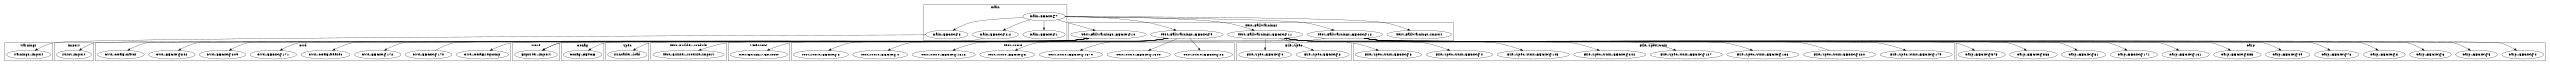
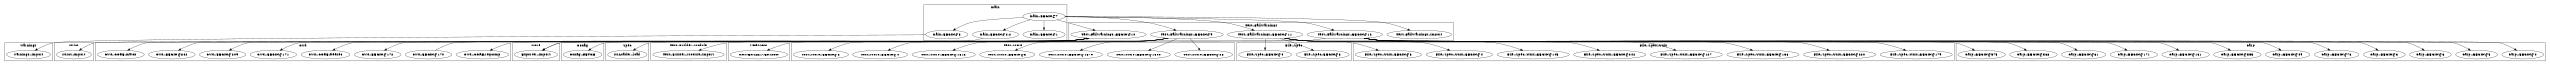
edge "File::Spec::Unix::BEGIN@220" -> "Test::FailWarnings::BEGIN@11": reversed
cluster "import": label "import" -> "strict"
